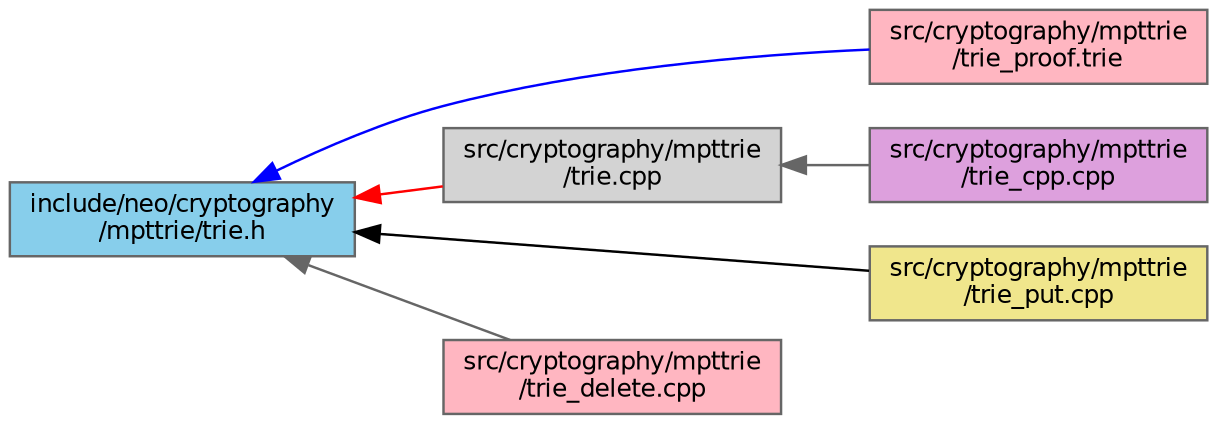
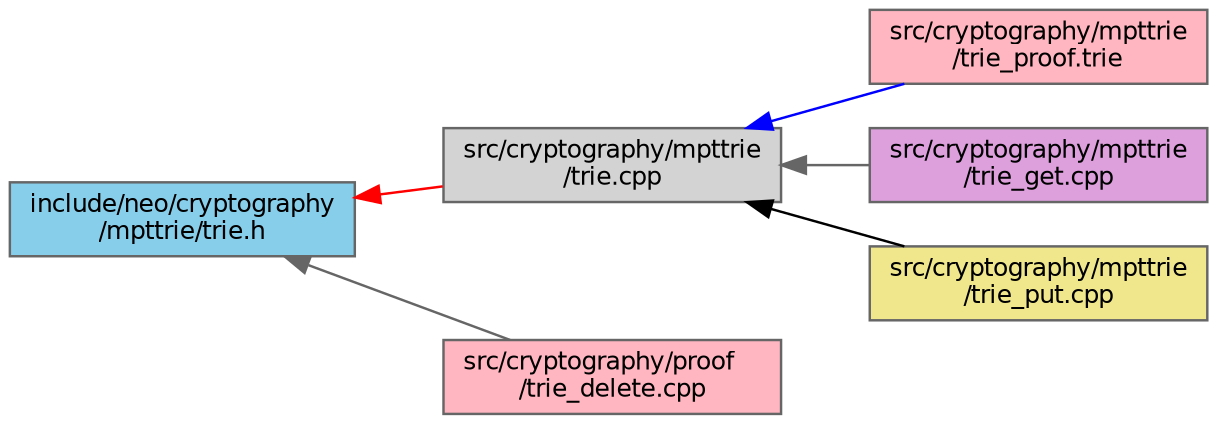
edge "src/cryptography/mpttrie /trie_proof.trie" -> "include/neo/cryptography /mpttrie/trie.h": now "src/cryptography/mpttrie /trie_proof.trie" -> "src/cryptography/mpttrie /trie.cpp"
node "src/cryptography/mpttrie /trie_cpp.cpp": label "src/cryptography/mpttrie /trie_cpp.cpp" -> "src/cryptography/mpttrie /trie_get.cpp"
edge "src/cryptography/mpttrie /trie_put.cpp" -> "include/neo/cryptography /mpttrie/trie.h": now "src/cryptography/mpttrie /trie_put.cpp" -> "src/cryptography/mpttrie /trie.cpp"
node "src/cryptography/mpttrie /trie_delete.cpp": label "src/cryptography/mpttrie /trie_delete.cpp" -> "src/cryptography/proof /trie_delete.cpp"
